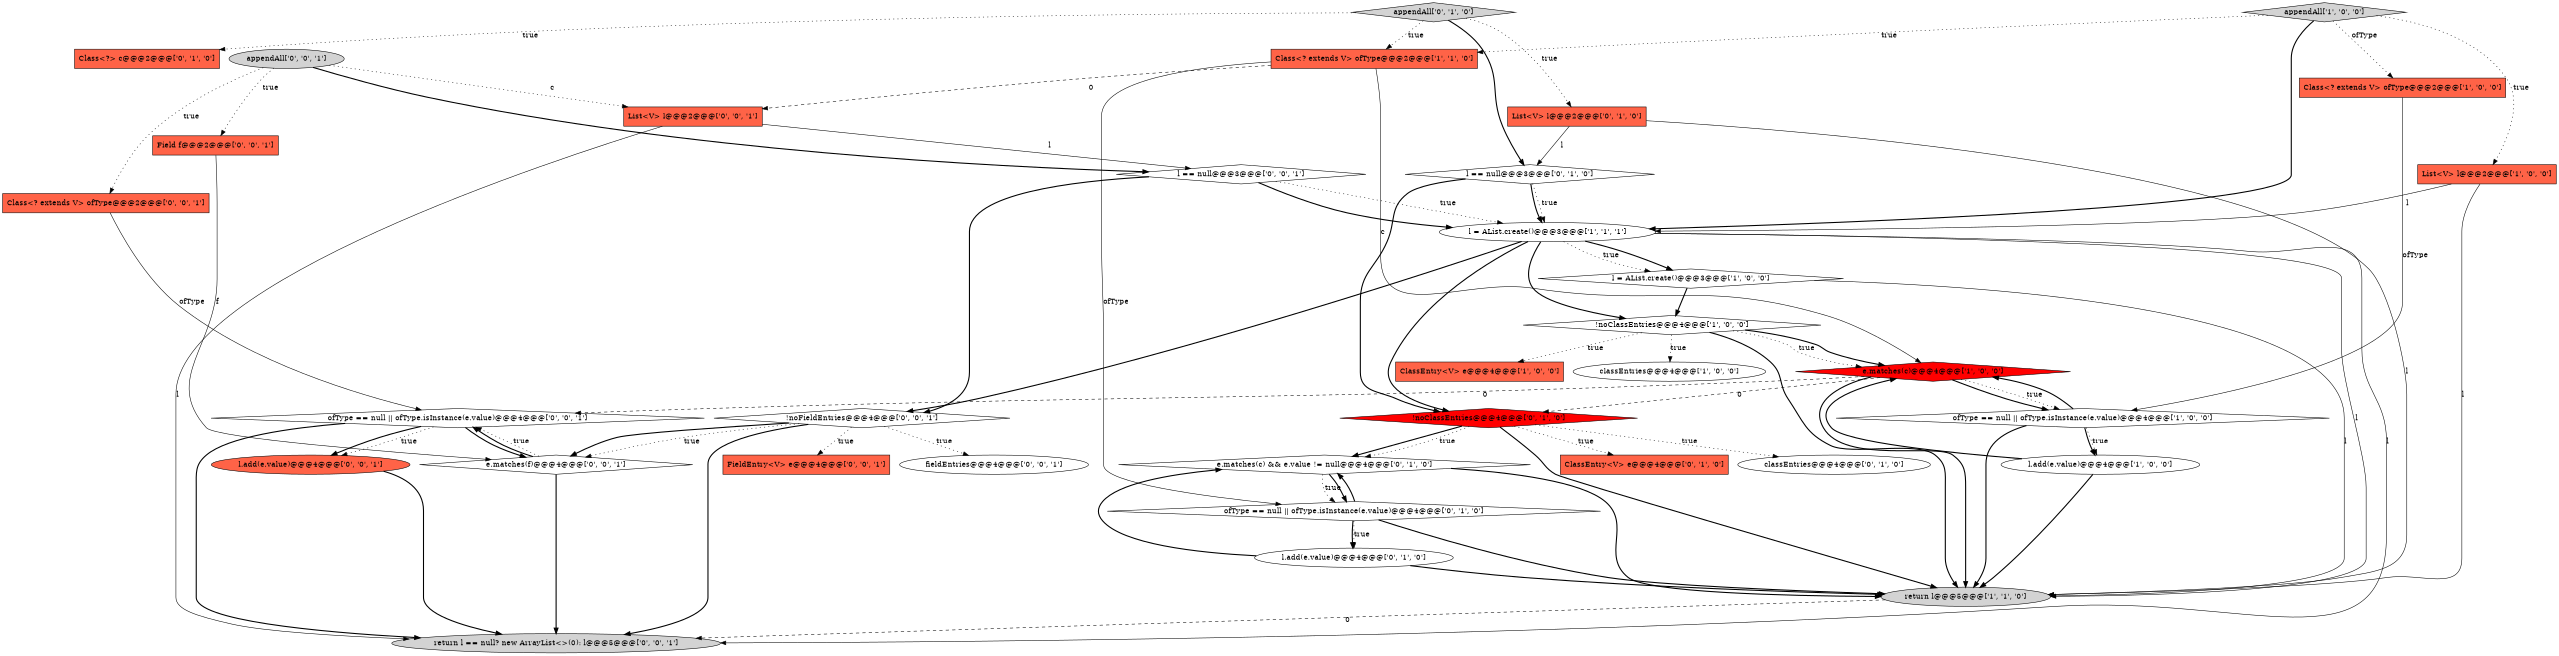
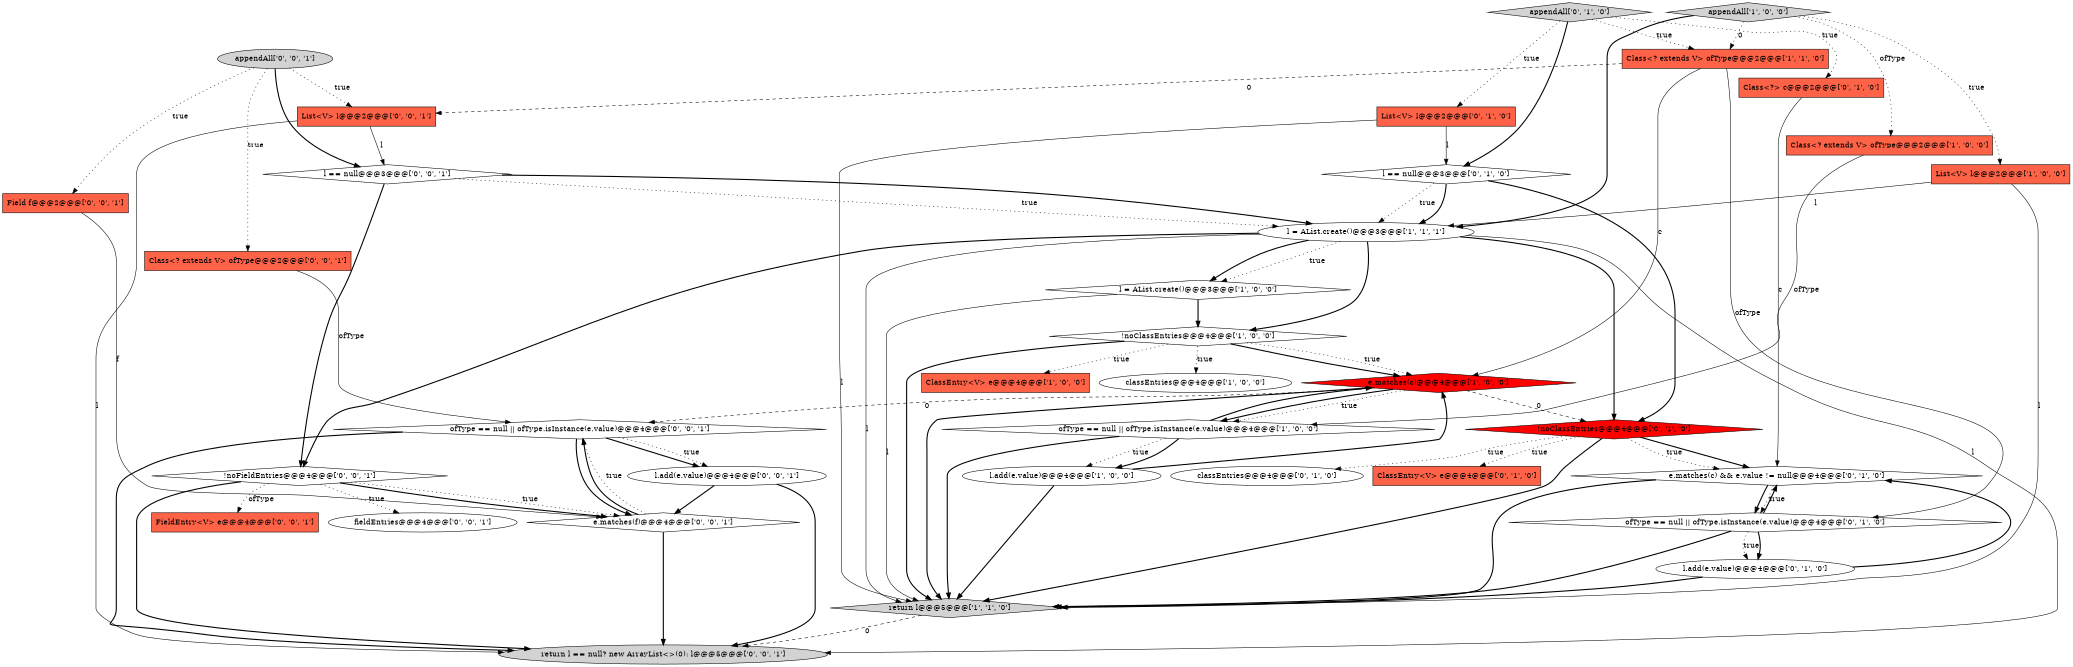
edge "appendAll['1', '0', '0']" -> "Class<? extends V> ofType@@@2@@@['1', '1', '0']": label "true" -> "0"
edge "appendAll['0', '0', '1']" -> "List<V> l@@@2@@@['0', '0', '1']": label "c" -> "true"
edge "Class<?> c@@@2@@@['0', '1', '0']" -> "e.matches(c) && e.value != null@@@4@@@['0', '1', '0']": added, label "c"
edge "!noFieldEntries@@@4@@@['0', '0', '1']" -> "FieldEntry<V> e@@@4@@@['0', '0', '1']": label "true" -> "ofType"
node "l.add(e.value)@@@4@@@['0', '0', '1']": fillcolor tomato -> white
edge "l.add(e.value)@@@4@@@['0', '0', '1']" -> "e.matches(f)@@@4@@@['0', '0', '1']": added
node "return l@@@5@@@['1', '1', '0']": shape ellipse -> diamond
